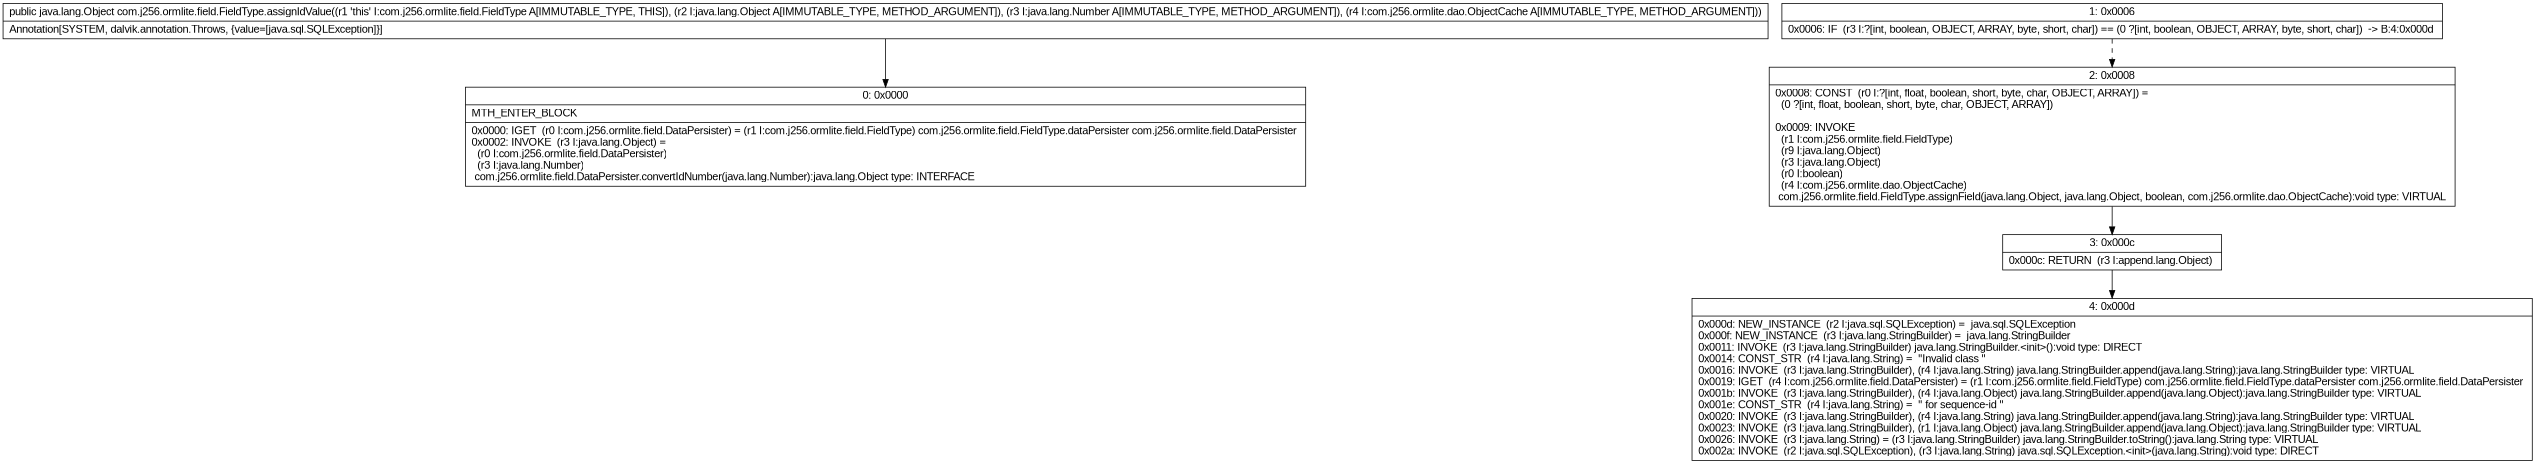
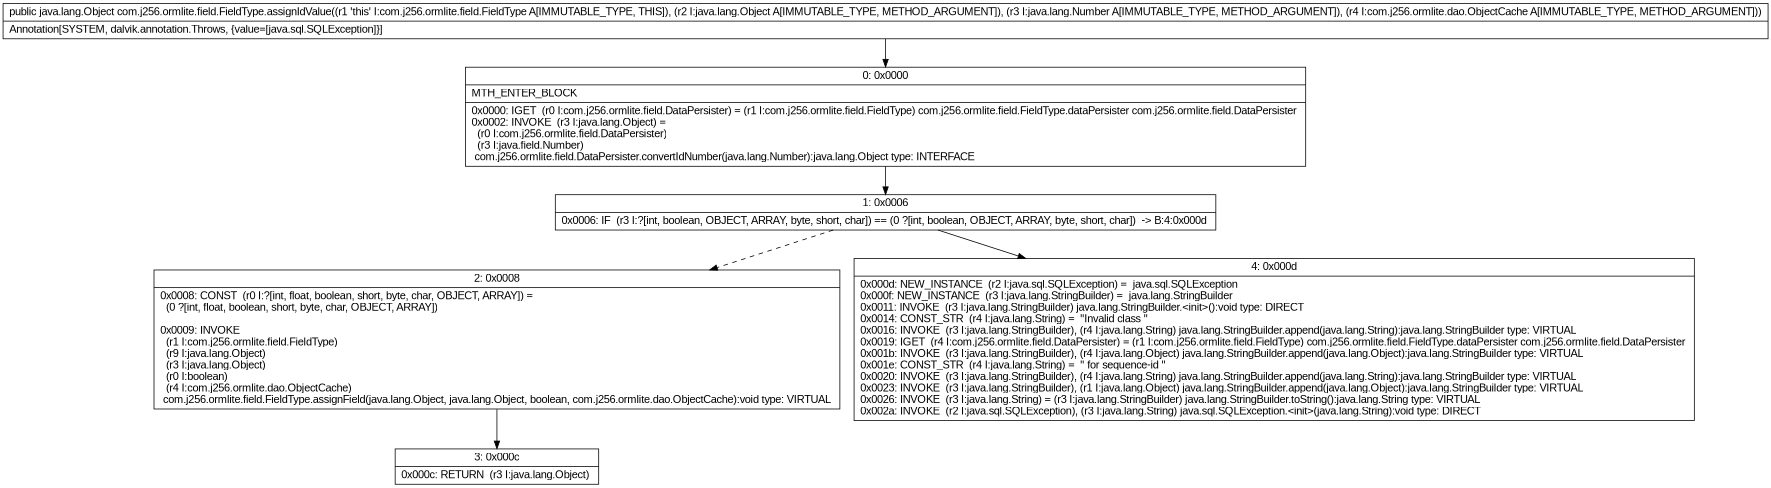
node "0: 0x0000": text "(r3 I:java.lang.Number)" -> "(r3 I:java.field.Number)"
edge "0: 0x0000" -> "1: 0x0006": added
node "3: 0x000c": text "0x000c: RETURN  (r3 I:append.lang.Object)" -> "0x000c: RETURN  (r3 I:java.lang.Object)"
edge "3: 0x000c" -> "4: 0x000d": now "1: 0x0006" -> "4: 0x000d"
